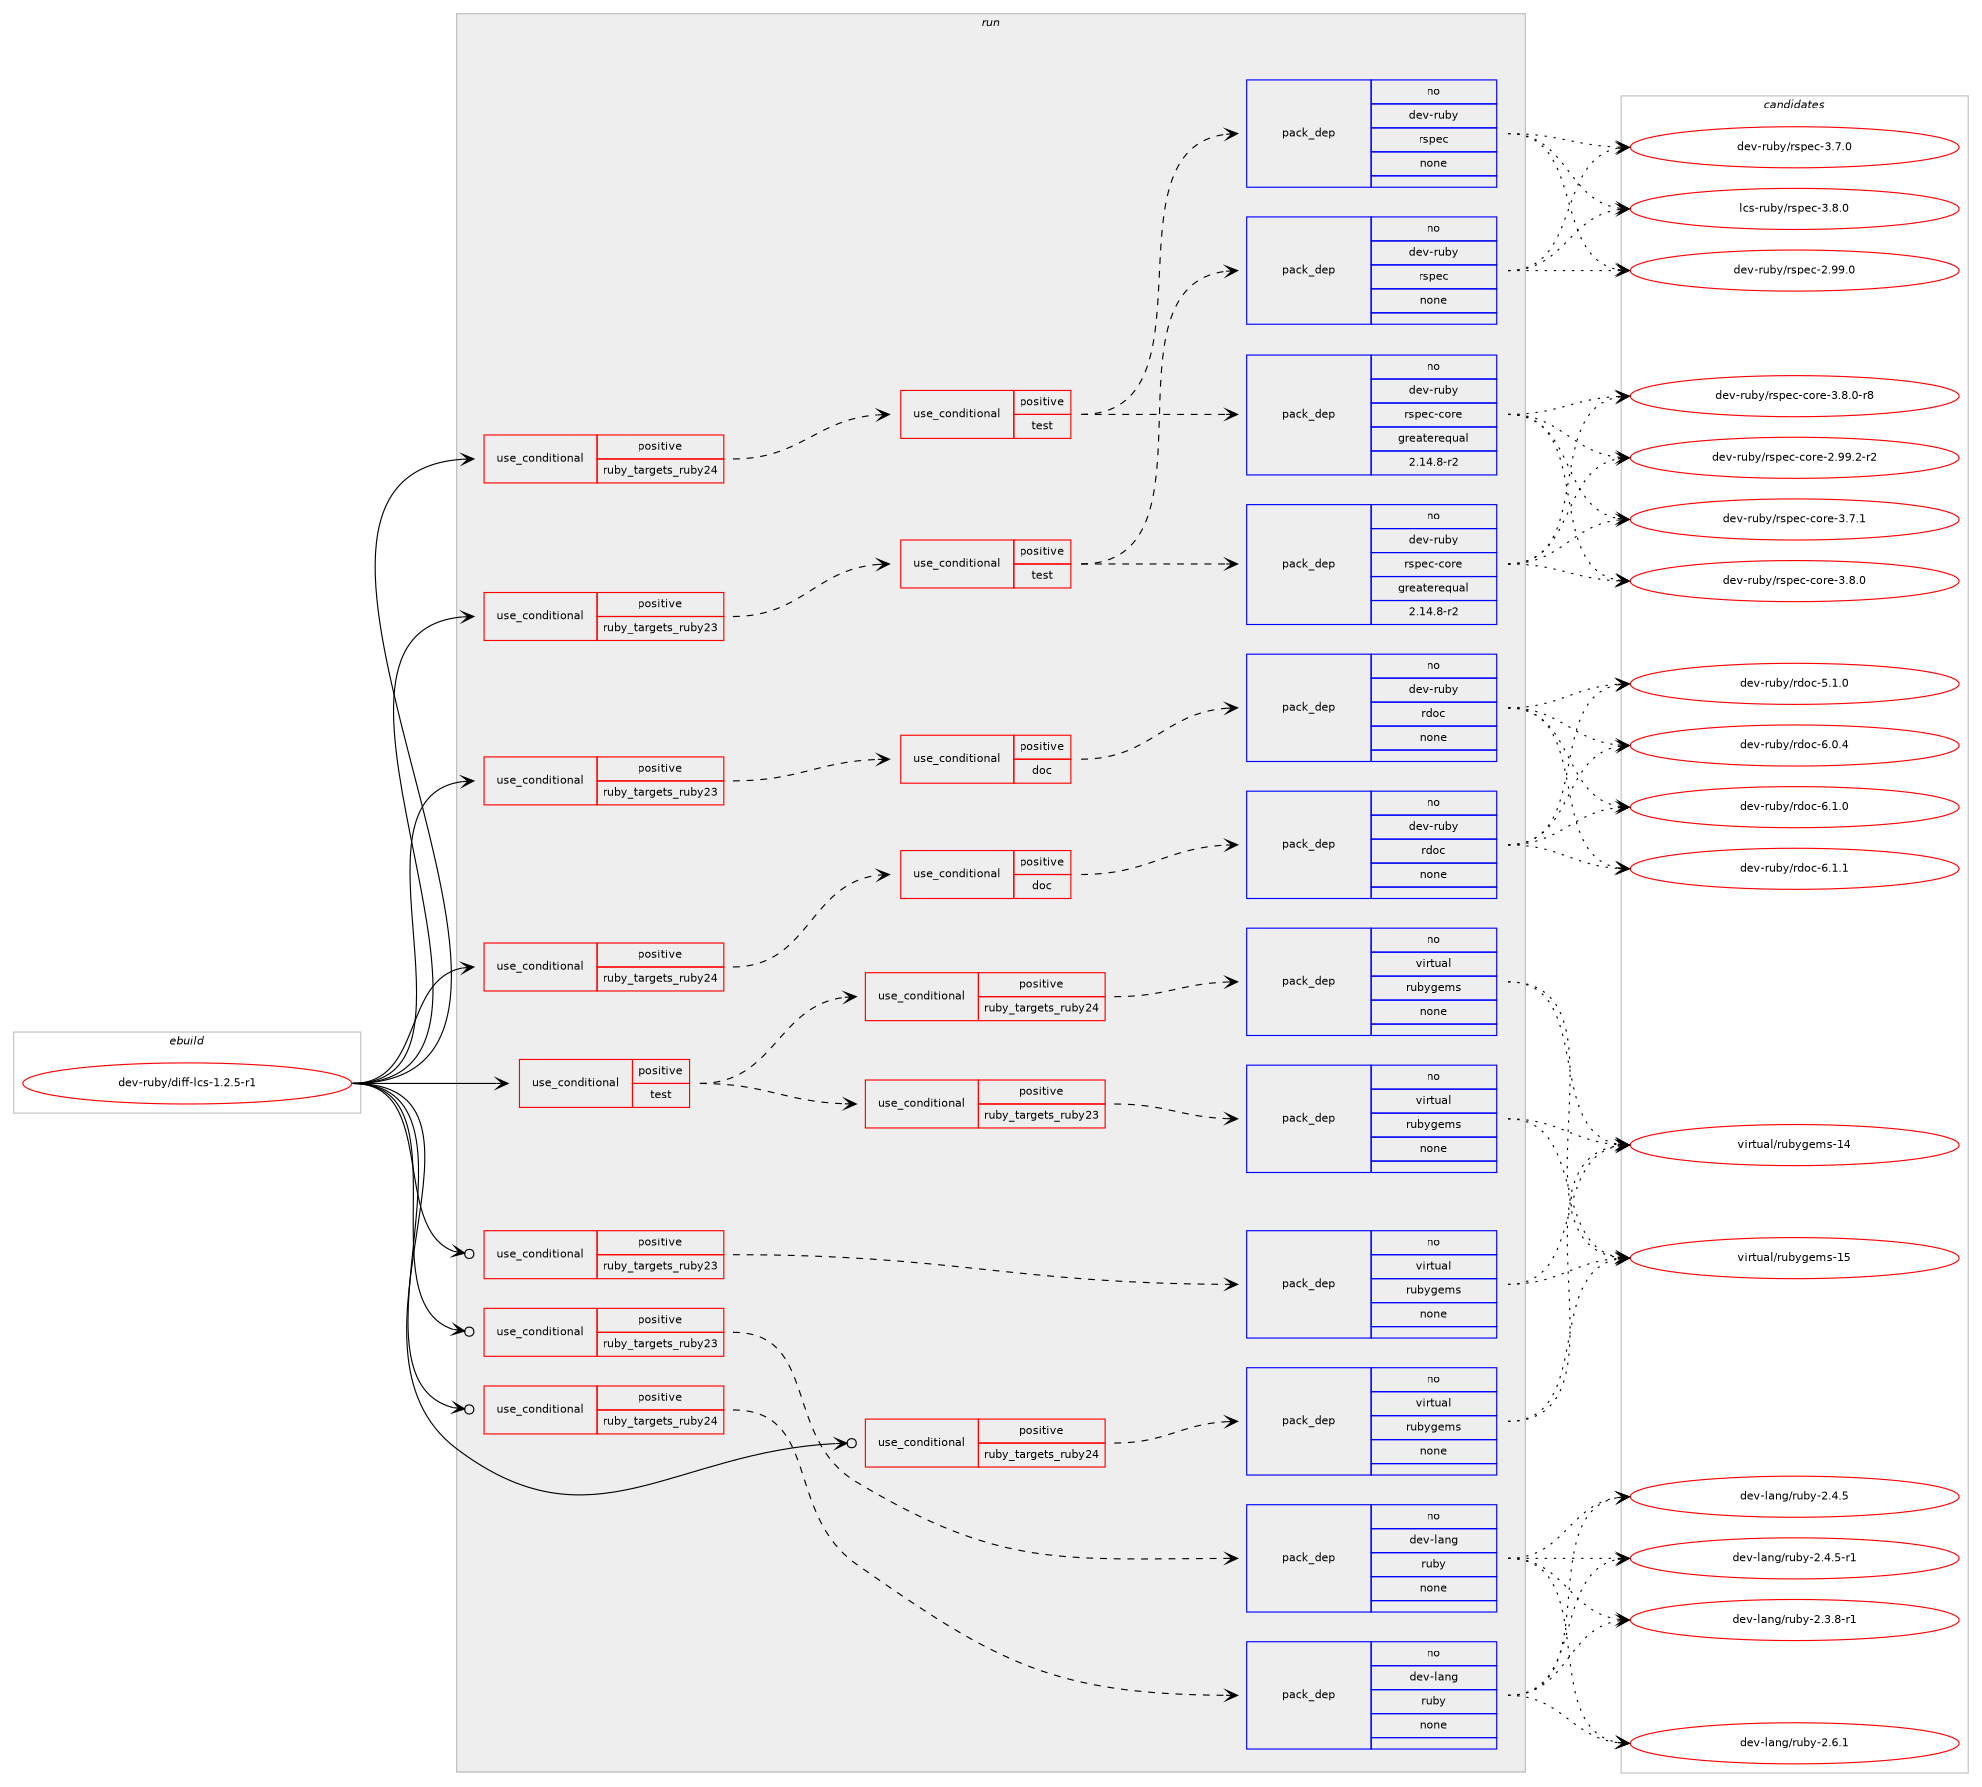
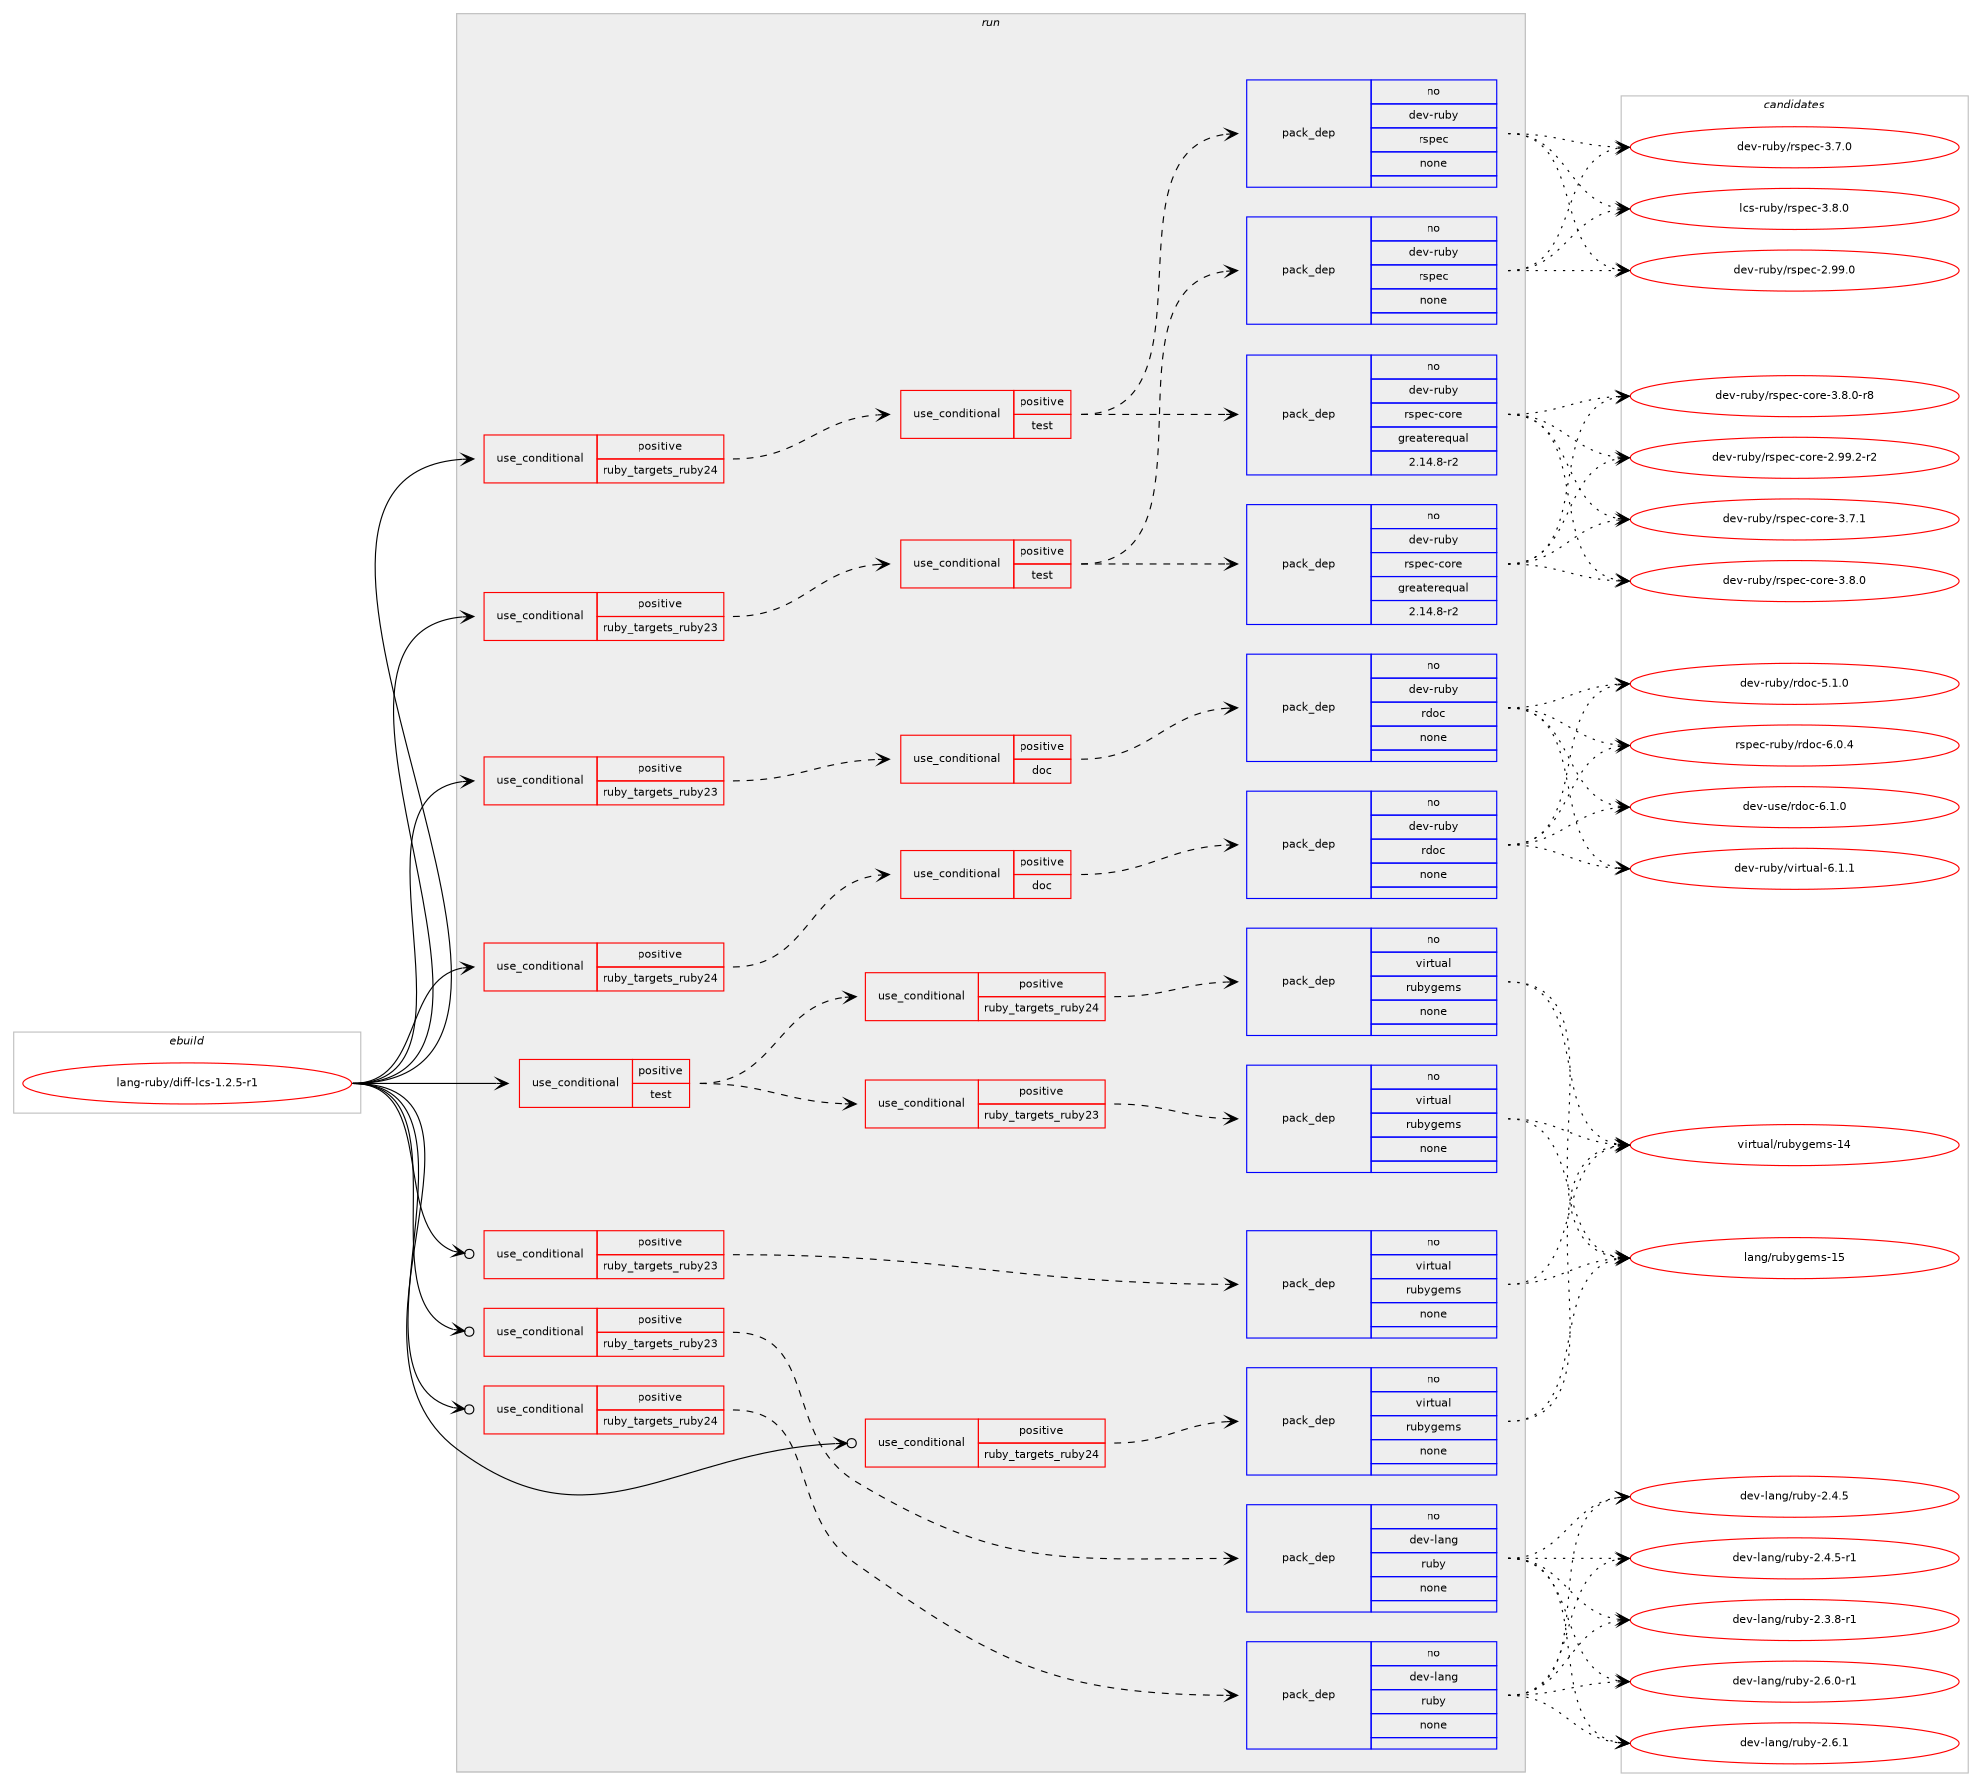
node "dev-ruby/rdoc-6.0.4": label "dev-ruby/rdoc-6.0.4" -> "rspec-ruby/rdoc-6.0.4"
node "dev-ruby/rdoc-6.1.0": label "dev-ruby/rdoc-6.1.0" -> "dev-use/rdoc-6.1.0"
node "dev-ruby/rdoc-6.1.1": label "dev-ruby/rdoc-6.1.1" -> "dev-ruby/virtual-6.1.1"
node "dev-ruby/diff-lcs-1.2.5-r1": label "dev-ruby/diff-lcs-1.2.5-r1" -> "lang-ruby/diff-lcs-1.2.5-r1"
node "virtual/rubygems-15": label "virtual/rubygems-15" -> "lang/rubygems-15"
node "dev-lang/ruby-2.6.0-r1": added
